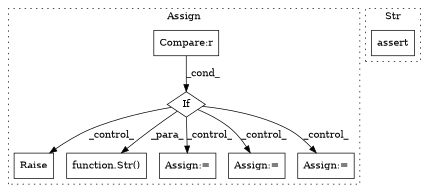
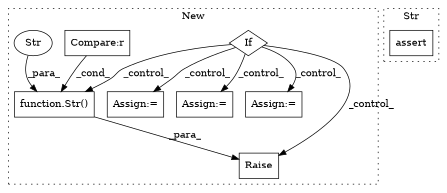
cluster "Assign": label "Assign" -> "New"
node "Str": added
edge "Compare:r" -> "If": now "Compare:r" -> "function.Str()"
edge "If" -> "function.Str()": label "_para_" -> "_control_"
edge "function.Str()" -> "Raise": added, label "_para_"
